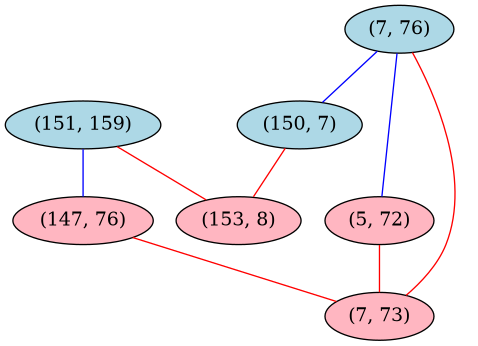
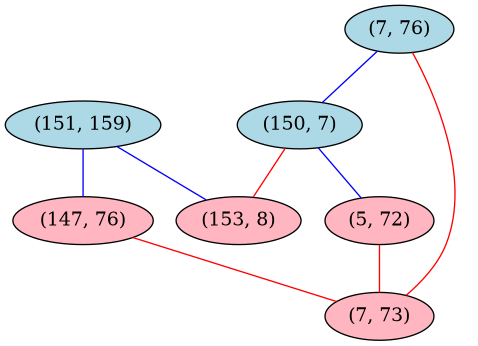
edge "(7, 76)" -- "(5, 72)": now "(150, 7)" -- "(5, 72)"
edge "(151, 159)" -- "(153, 8)": color red -> blue
